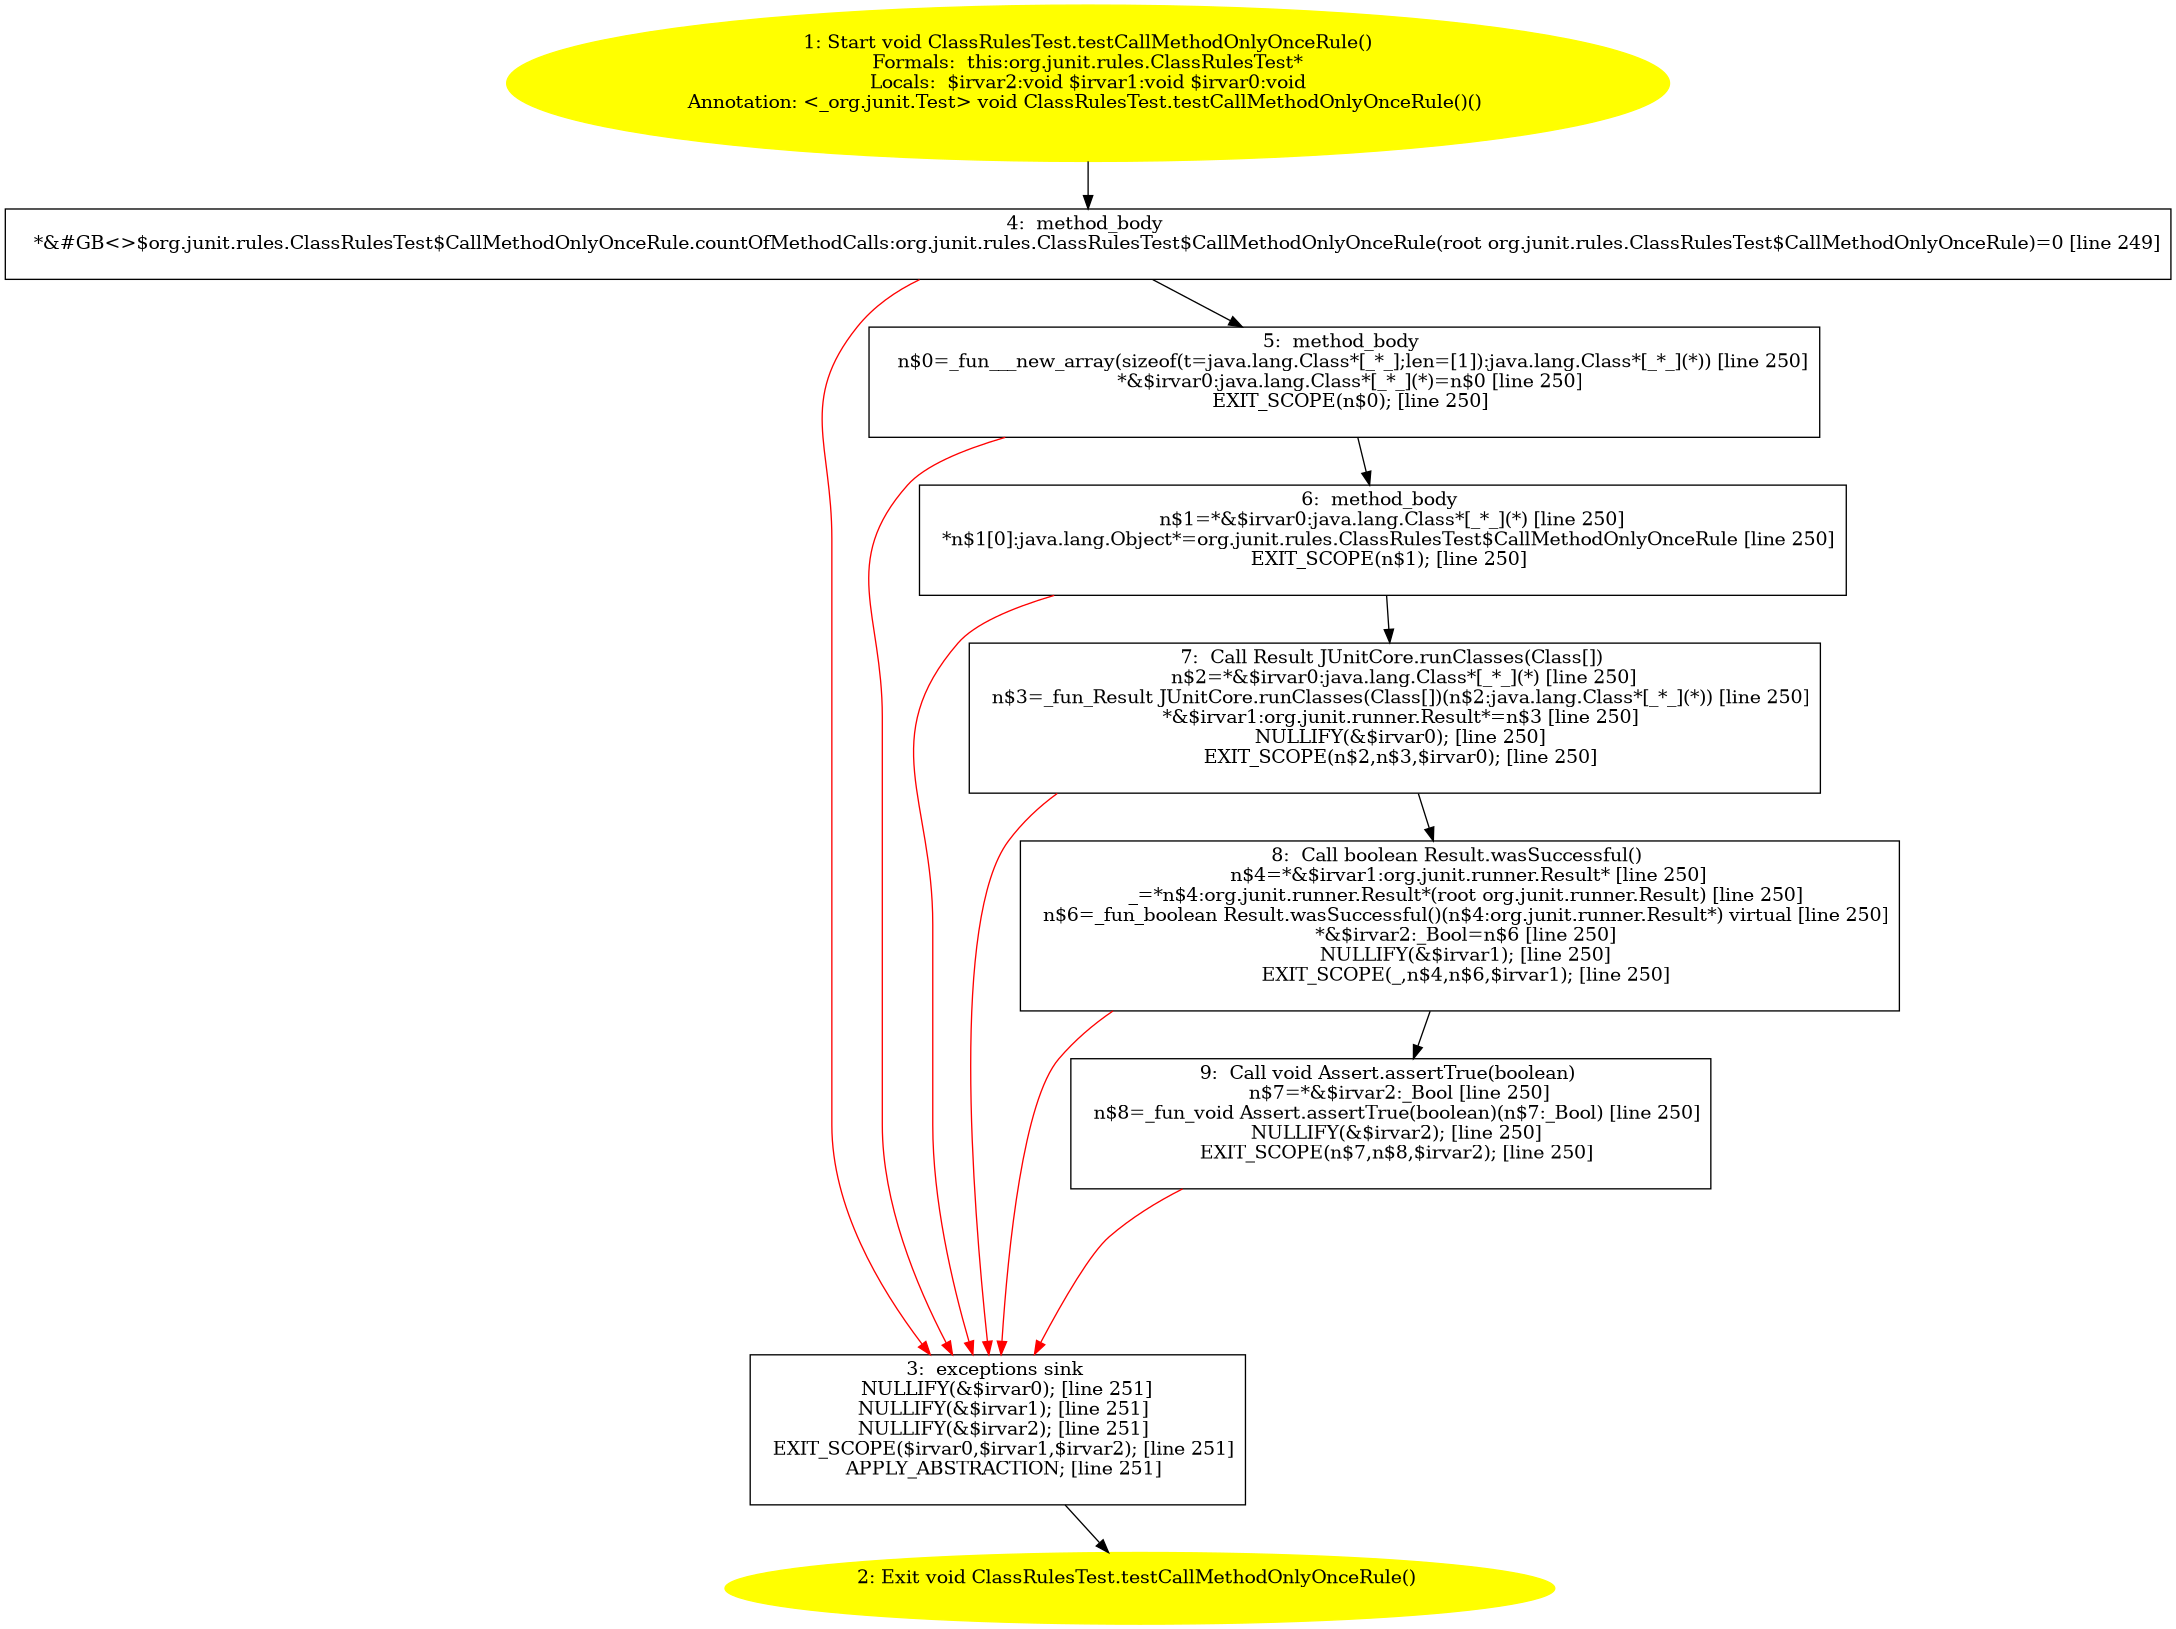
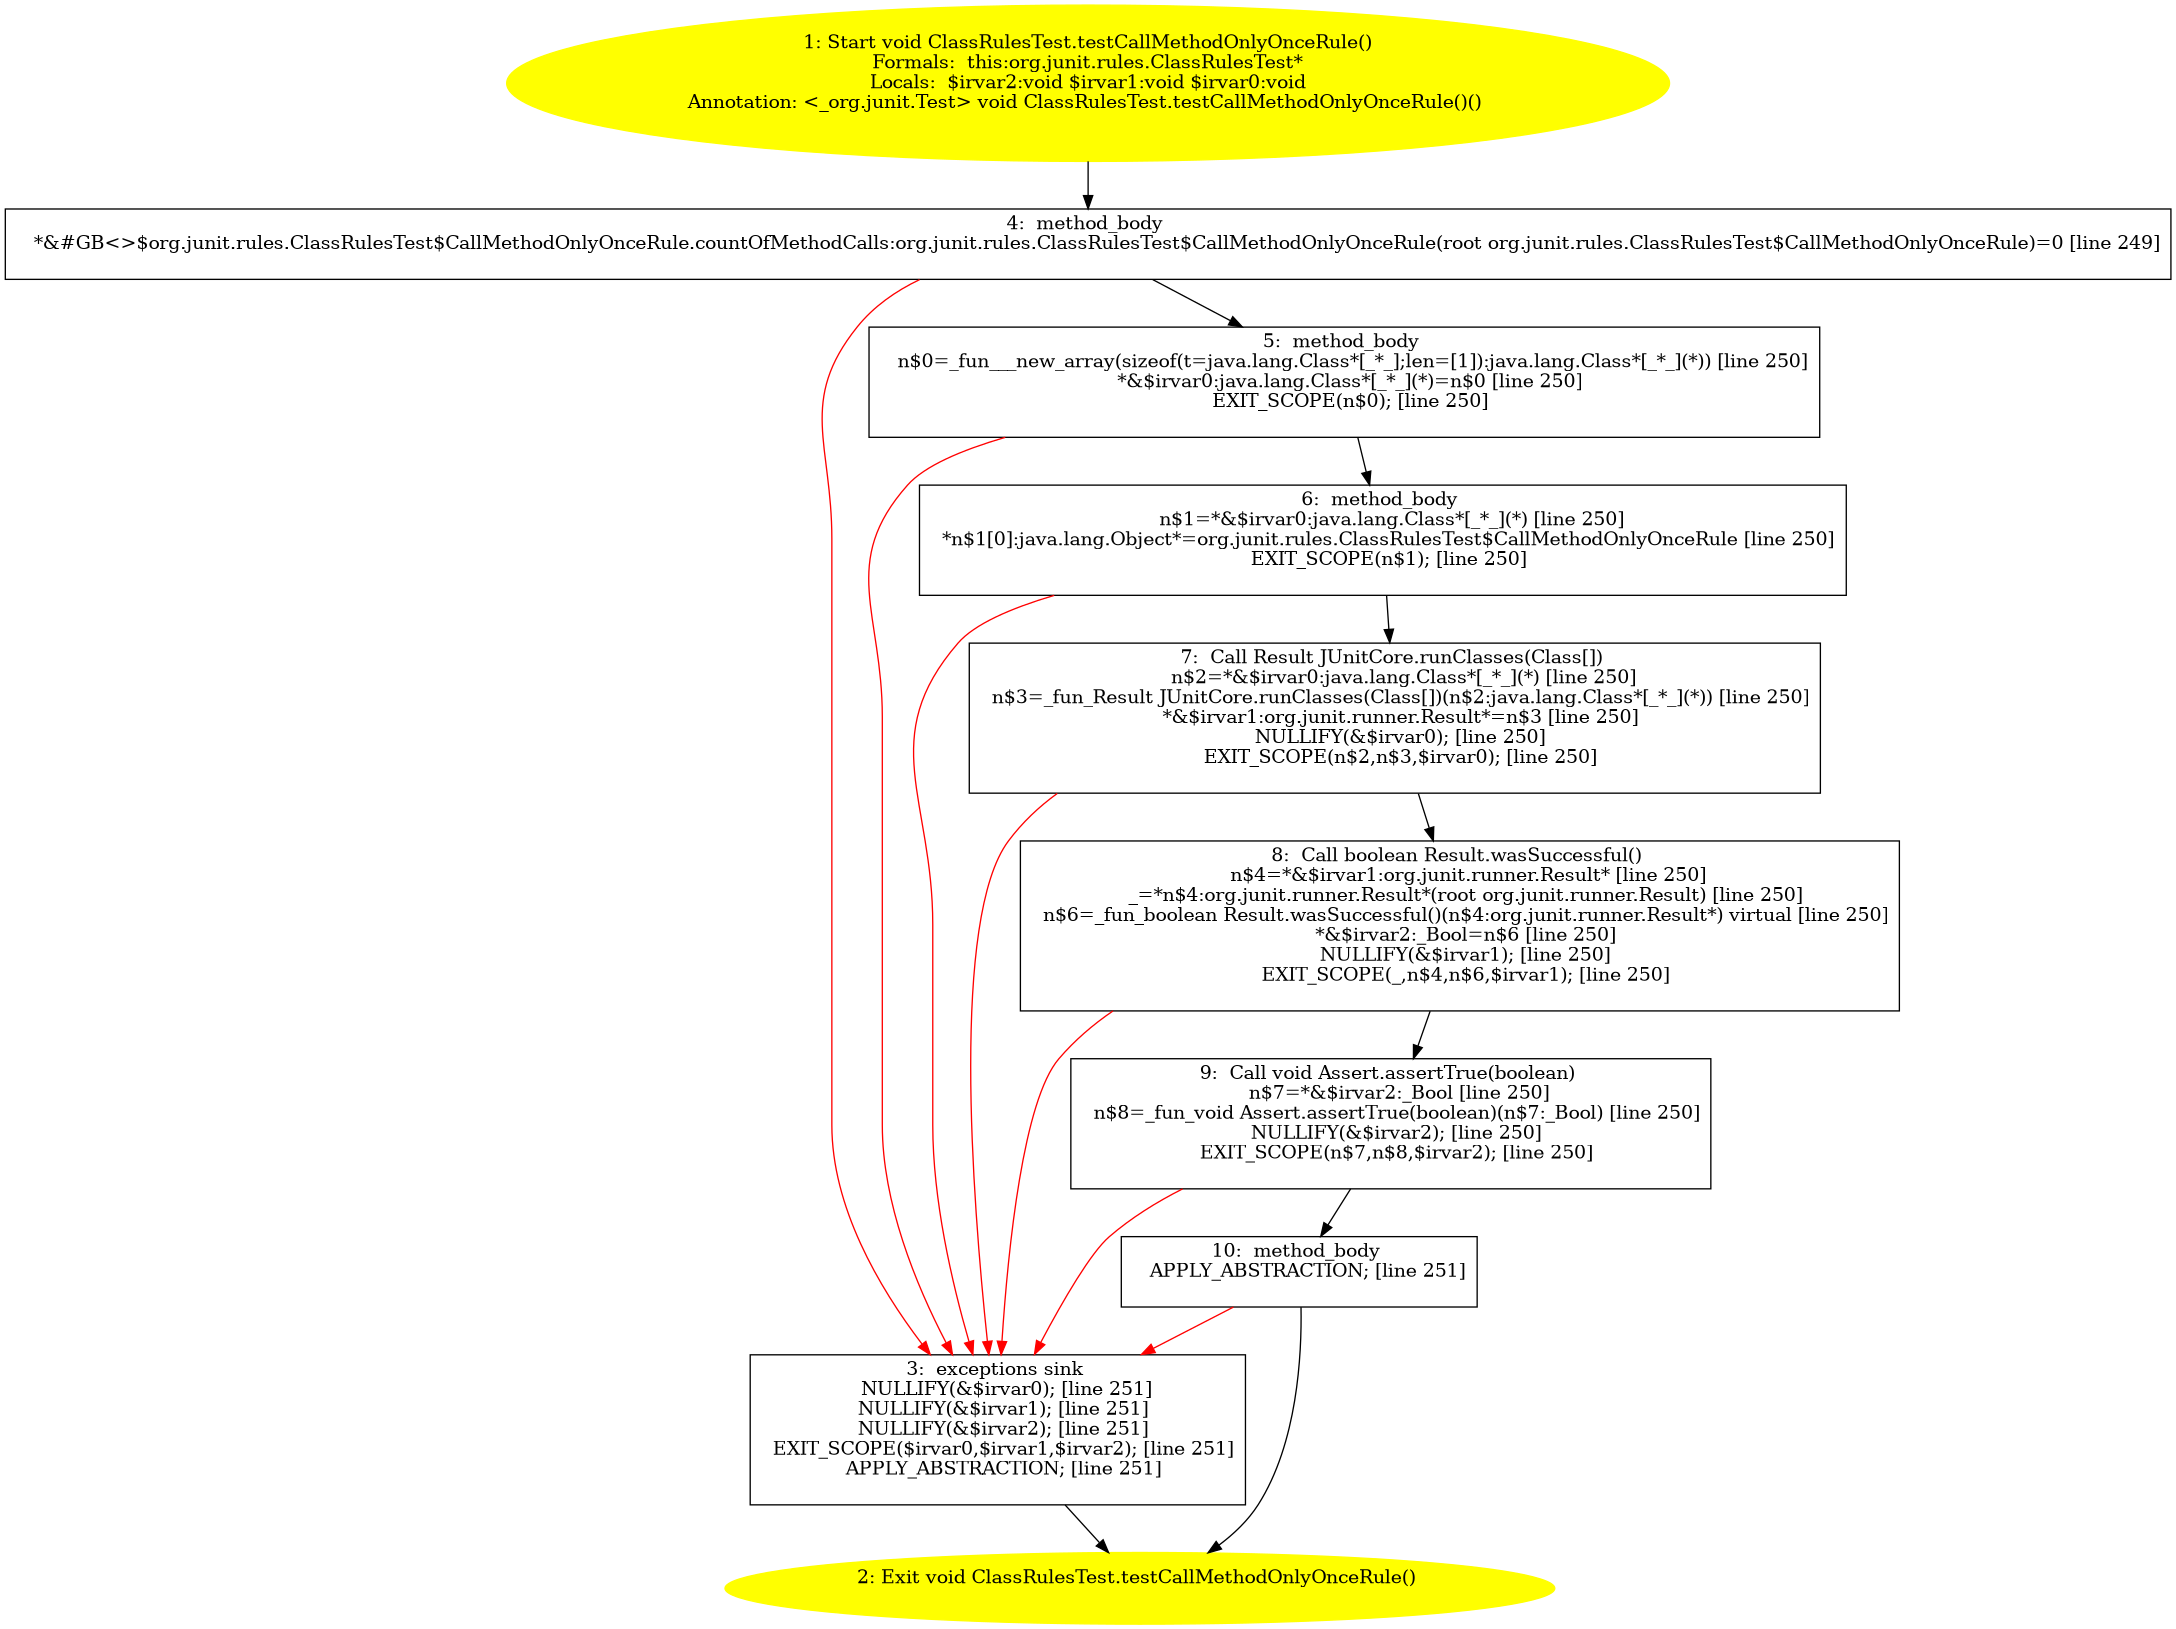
node "10:  method_body APPLY_ABSTRACTION; [line 251]": added
